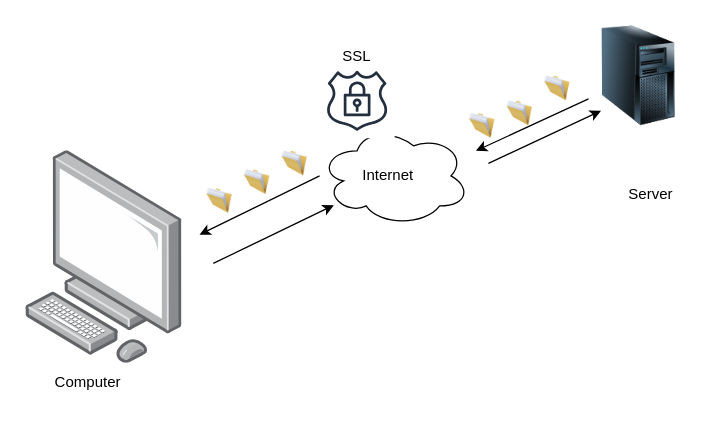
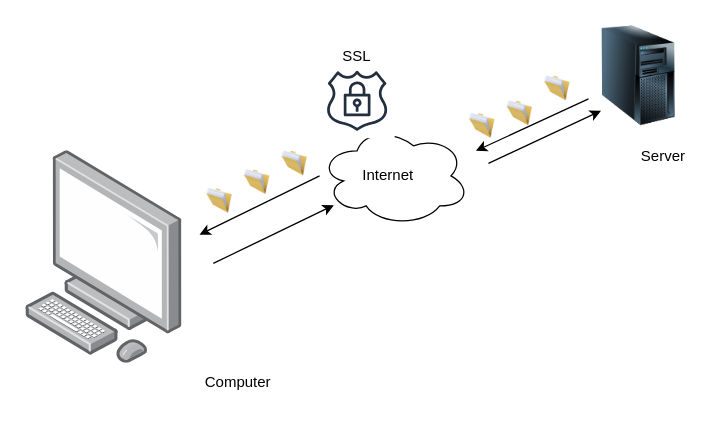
node "Server": moved (651, 194) -> (663, 157)
node "Computer": moved (88, 382) -> (238, 382)
